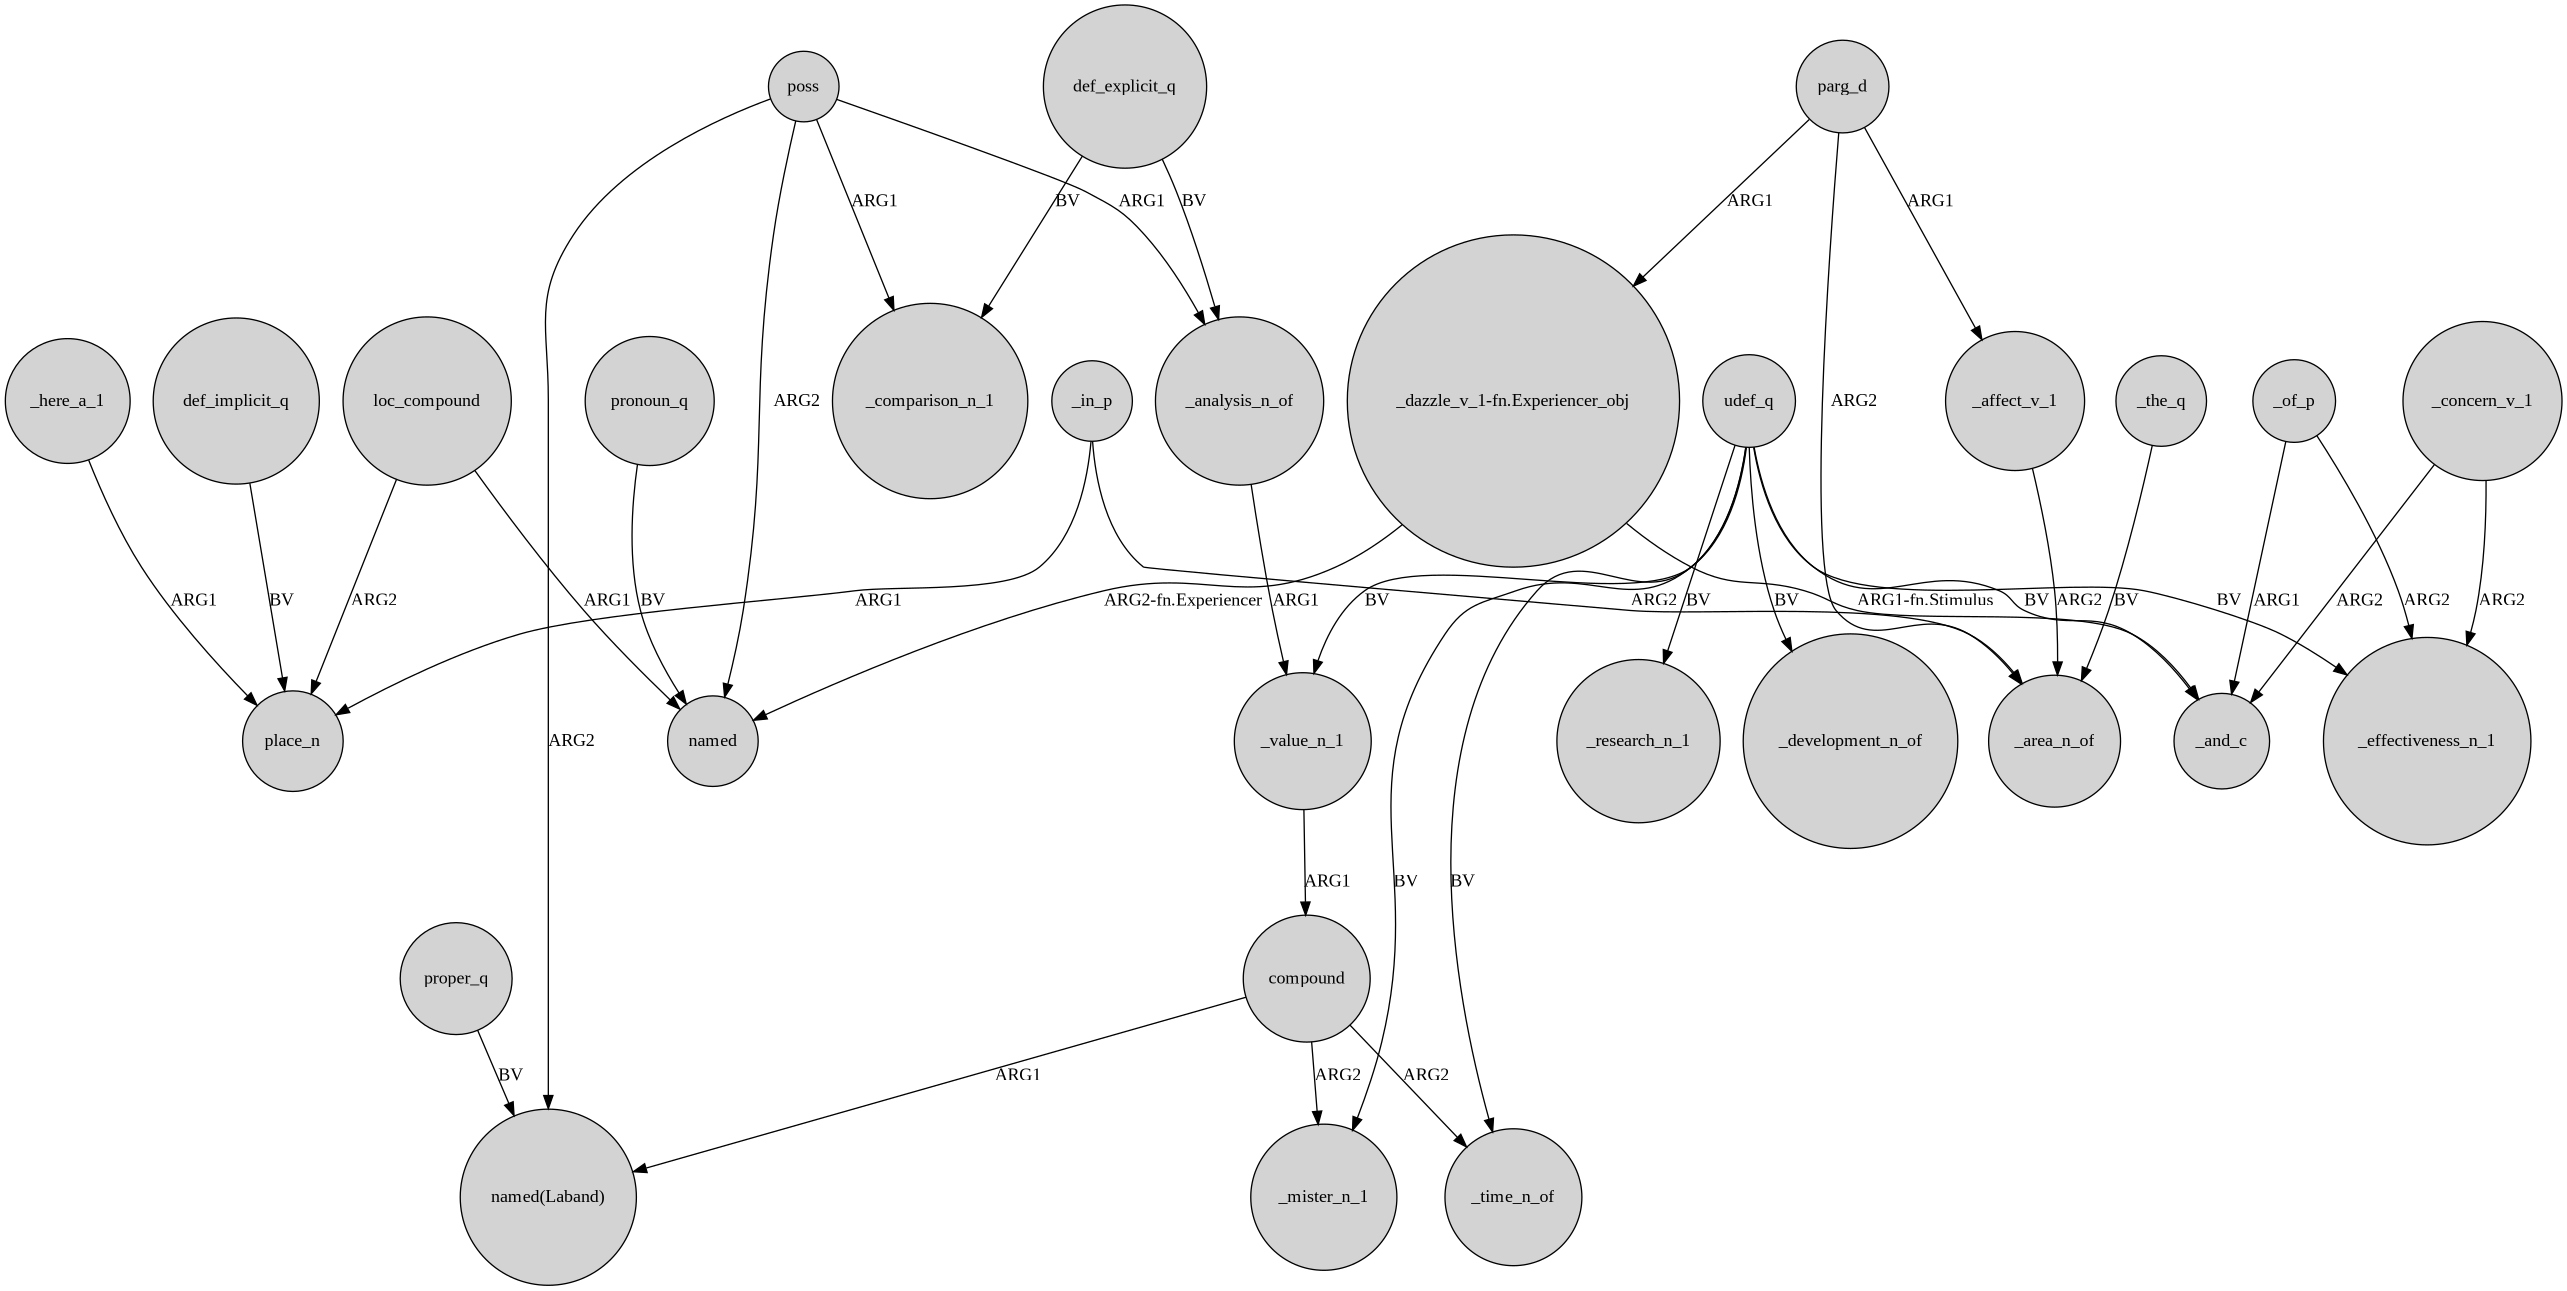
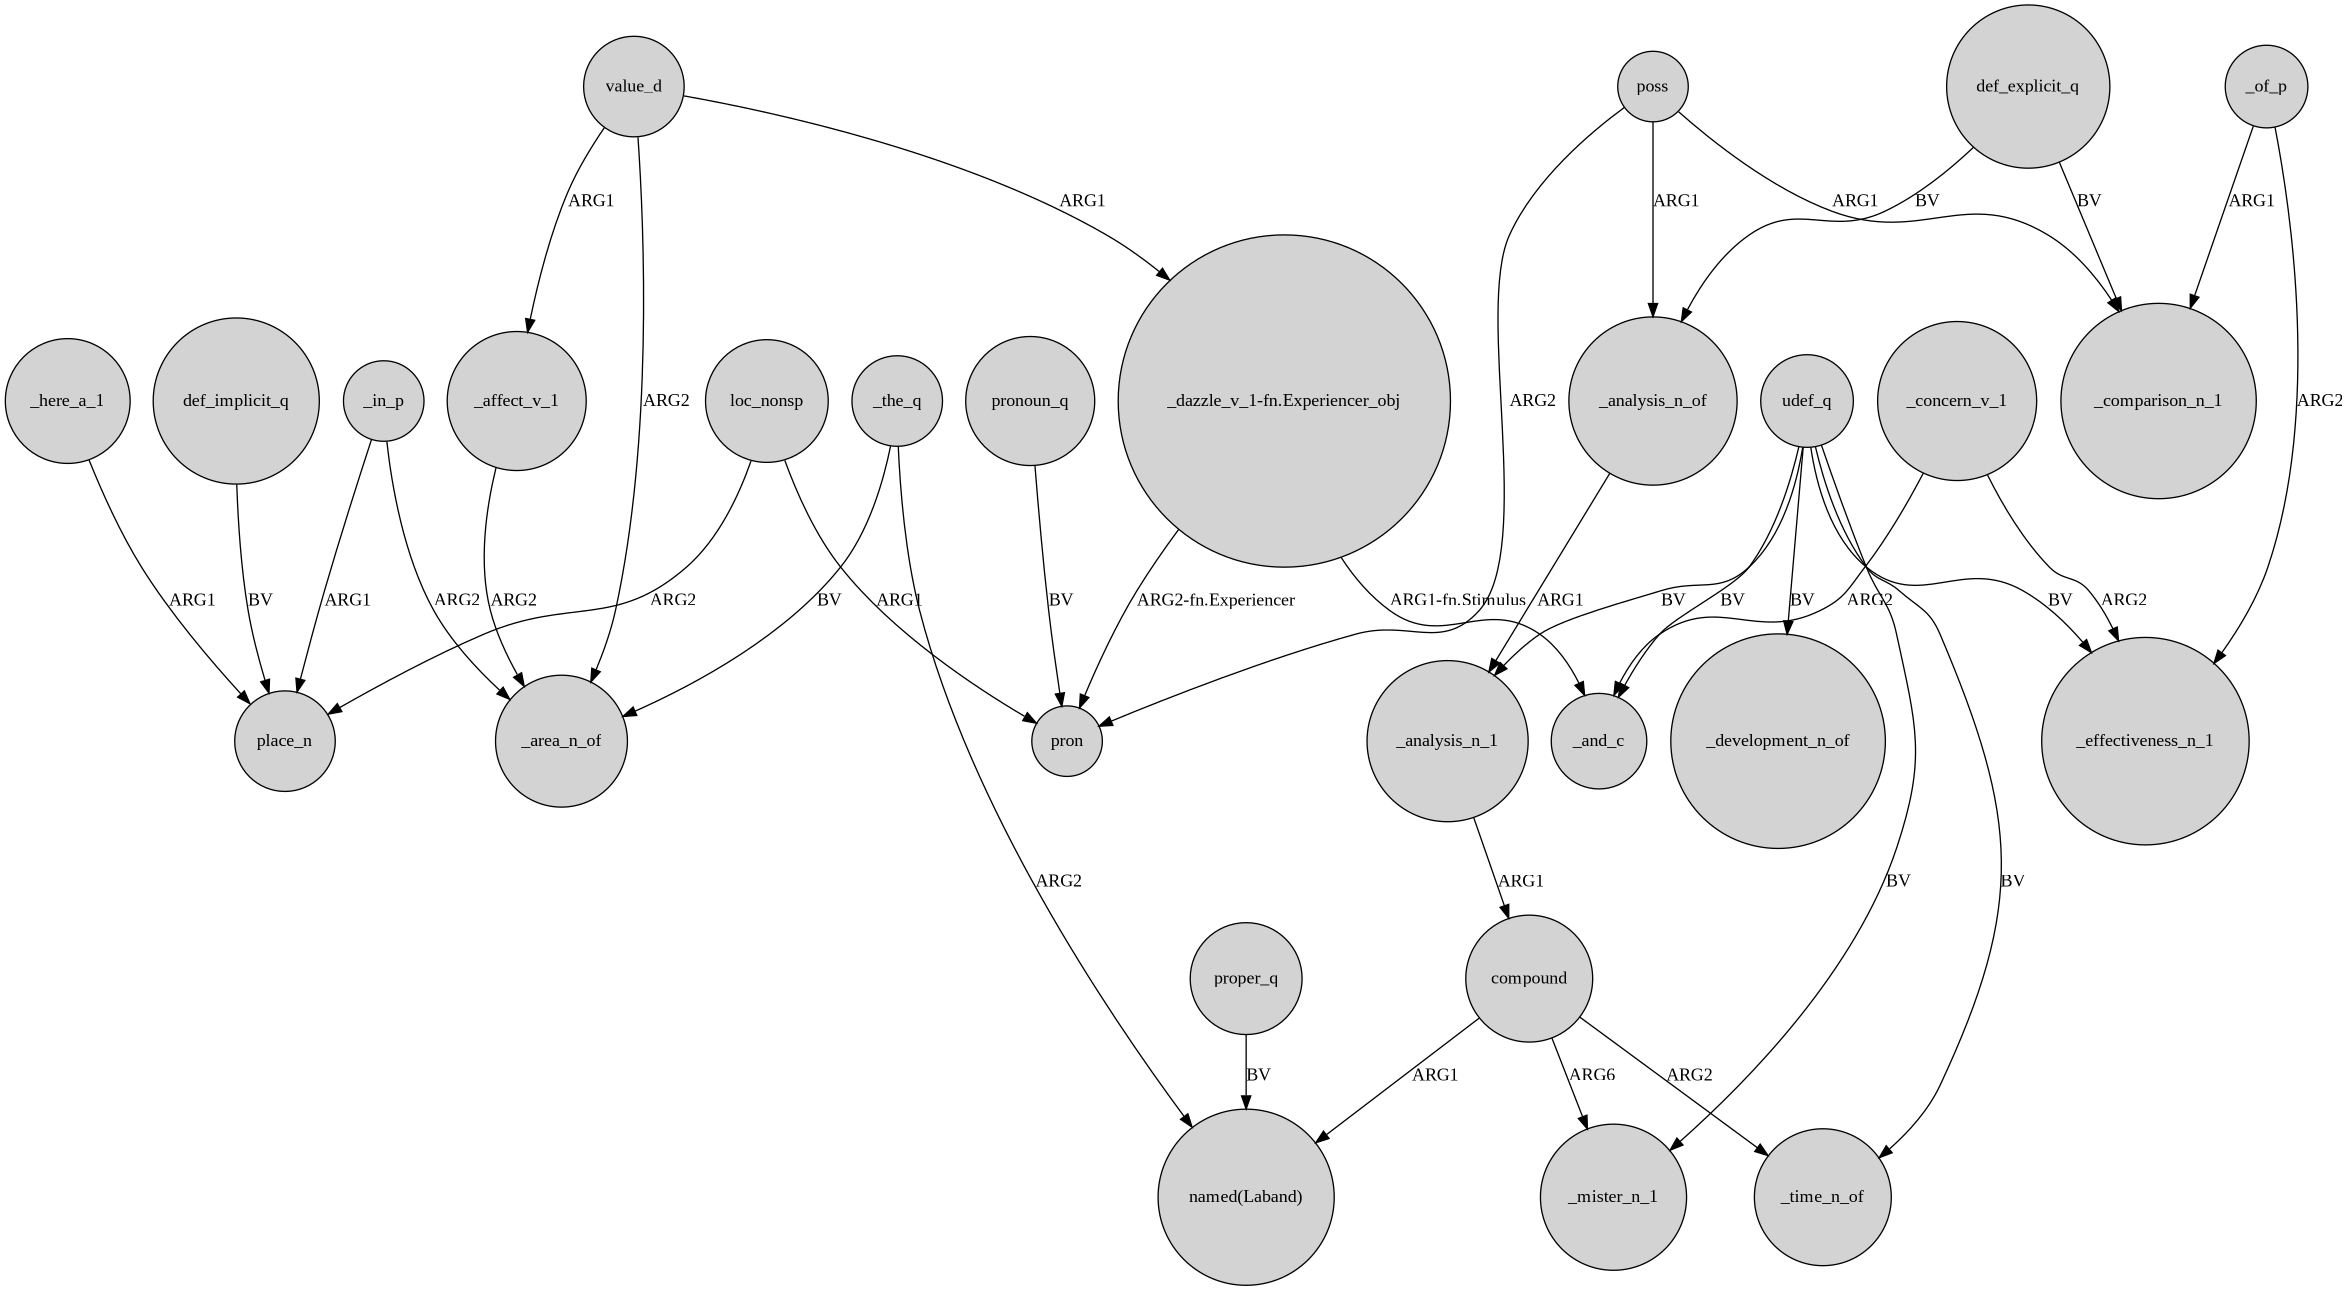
node "parg_d": label "parg_d" -> "value_d"
node "loc_compound": label "loc_compound" -> "loc_nonsp"
edge "poss" -> "named(Laband)": now "_the_q" -> "named(Laband)"
edge "_of_p" -> "_and_c": now "_of_p" -> "_comparison_n_1"
node "named": label "named" -> "pron"
node "_value_n_1": label "_value_n_1" -> "_analysis_n_1"
node "_research_n_1": removed
edge "compound" -> "_mister_n_1": label "ARG2" -> "ARG6"
